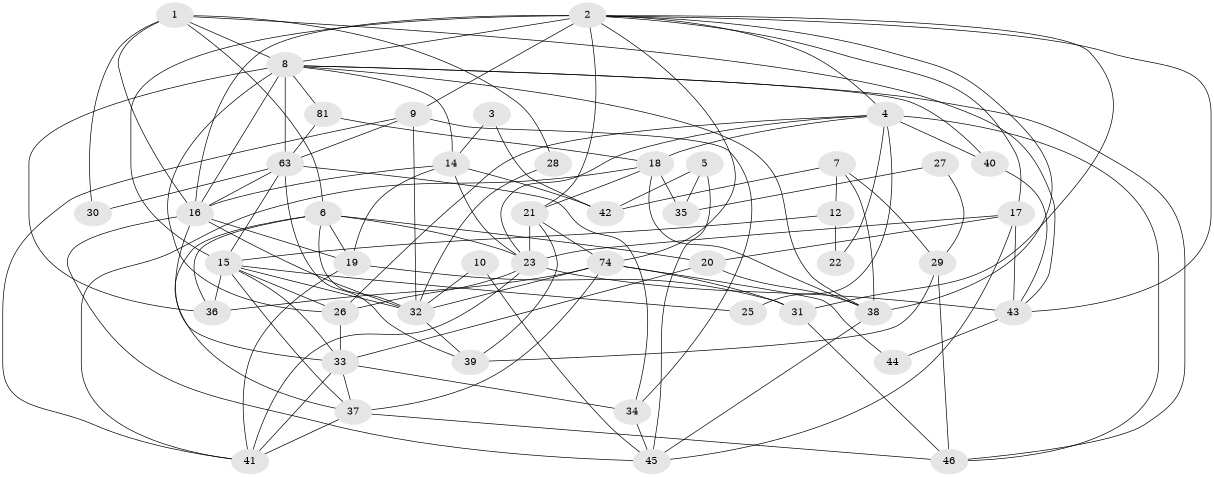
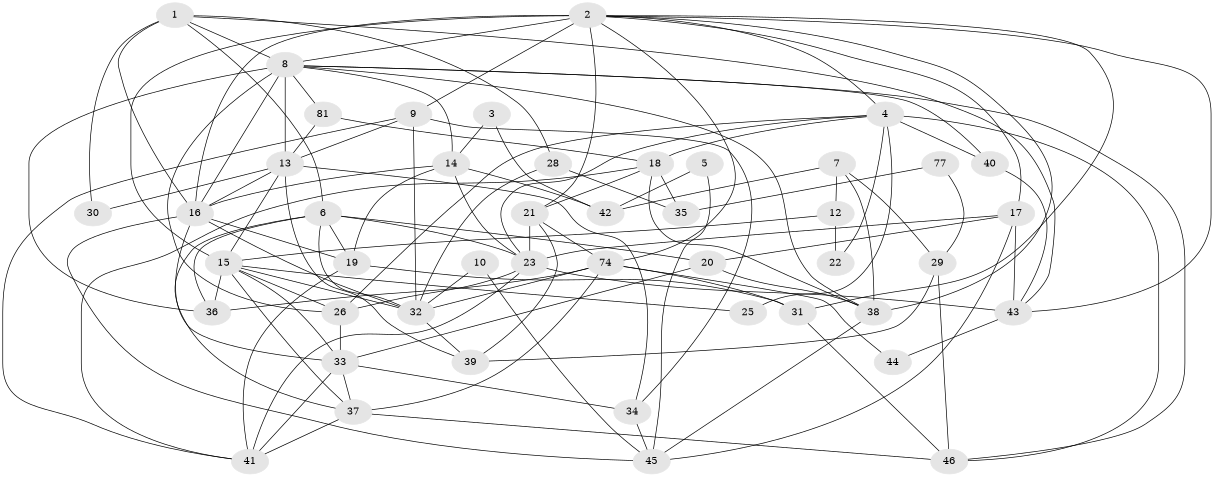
node "63": label "63" -> "13"
node "27": label "27" -> "77"
edge "5" -- "35": now "28" -- "35"
